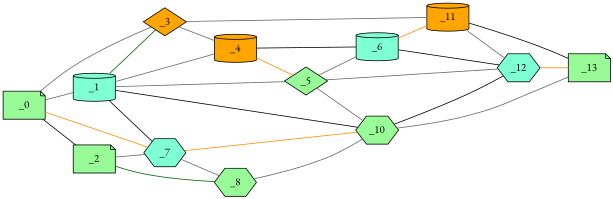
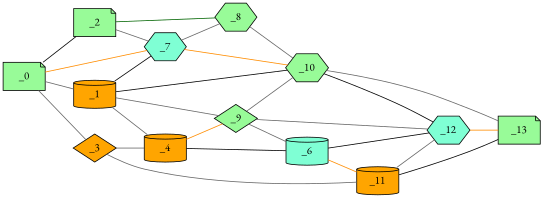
edge "_3" -- "_1": removed
node "_5": label "_5" -> "_9"
node "_1": fillcolor aquamarine -> orange
